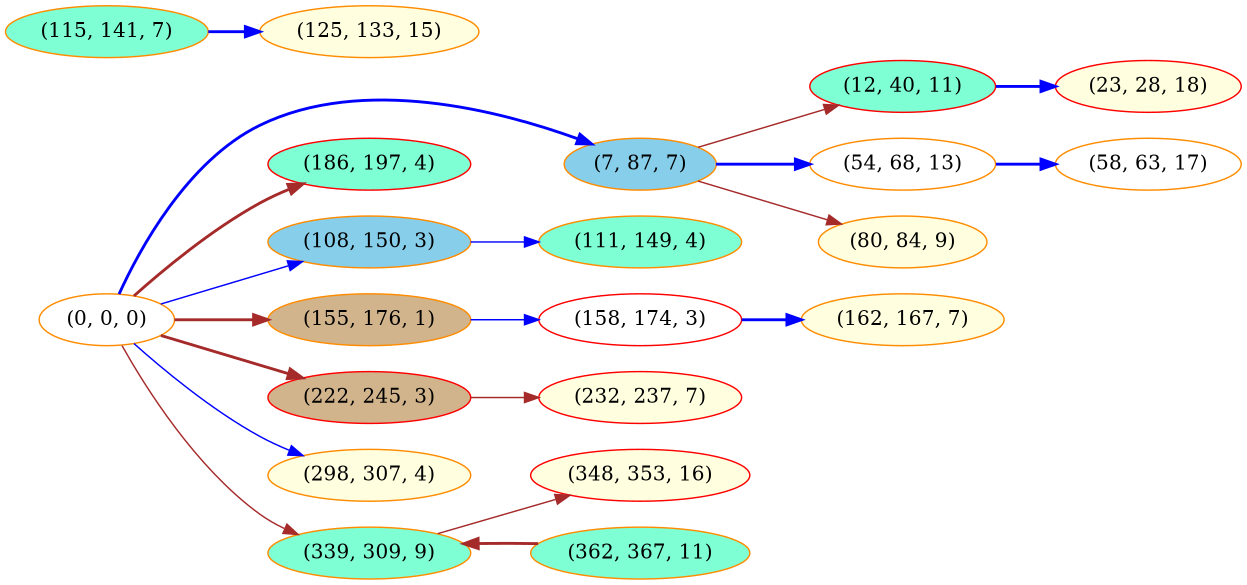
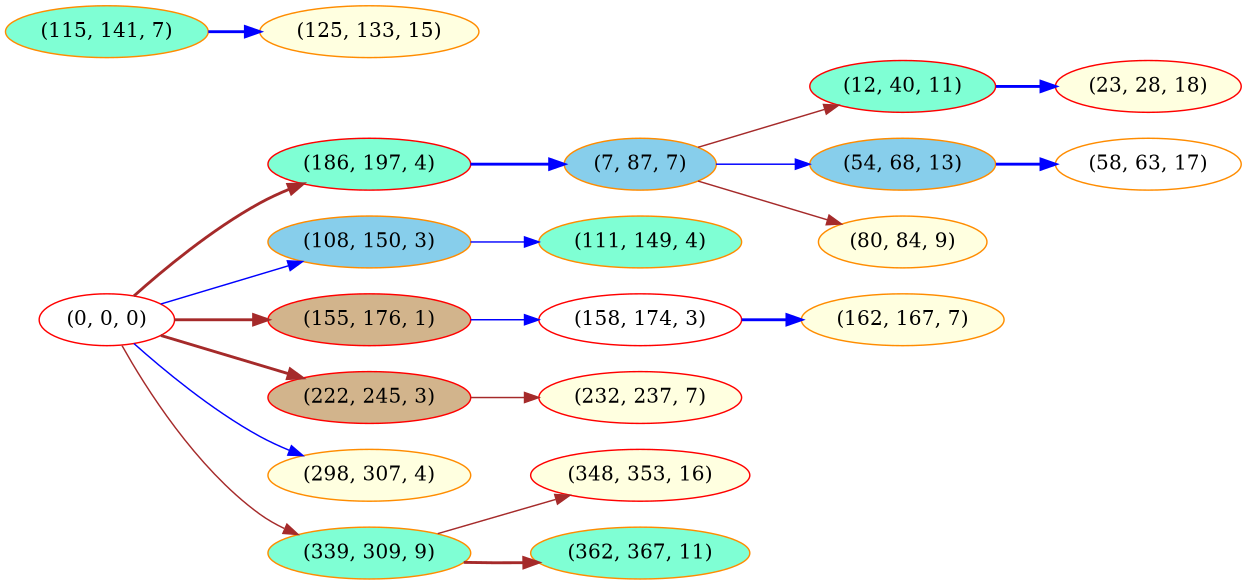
edge "(0, 0, 0)" -> "(7, 87, 7)": now "(186, 197, 4)" -> "(7, 87, 7)"
edge "(7, 87, 7)" -> "(54, 68, 13)": style bold -> solid
node "(54, 68, 13)": fillcolor white -> skyblue
node "(0, 0, 0)": color darkorange -> red
node "(155, 176, 1)": color darkorange -> red
edge "(362, 367, 11)" -> "(339, 309, 9)": reversed
